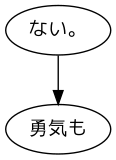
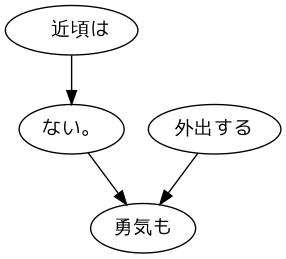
node "近頃は": added
node "外出する": added
